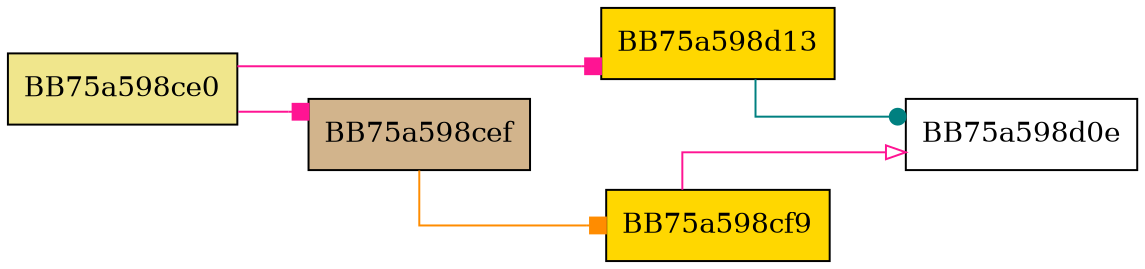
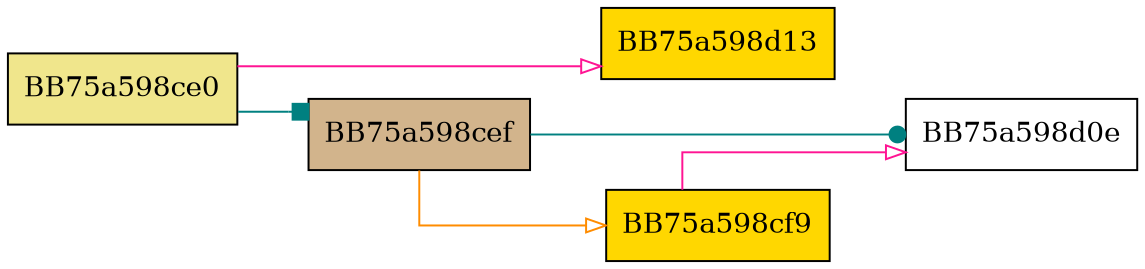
edge "BB75a598ce0" -> "BB75a598d13": arrowhead box -> onormal
edge "BB75a598ce0" -> "BB75a598cef": color deeppink -> teal
edge "BB75a598d13" -> "BB75a598d0e": now "BB75a598cef" -> "BB75a598d0e"
edge "BB75a598cef" -> "BB75a598cf9": arrowhead box -> onormal
